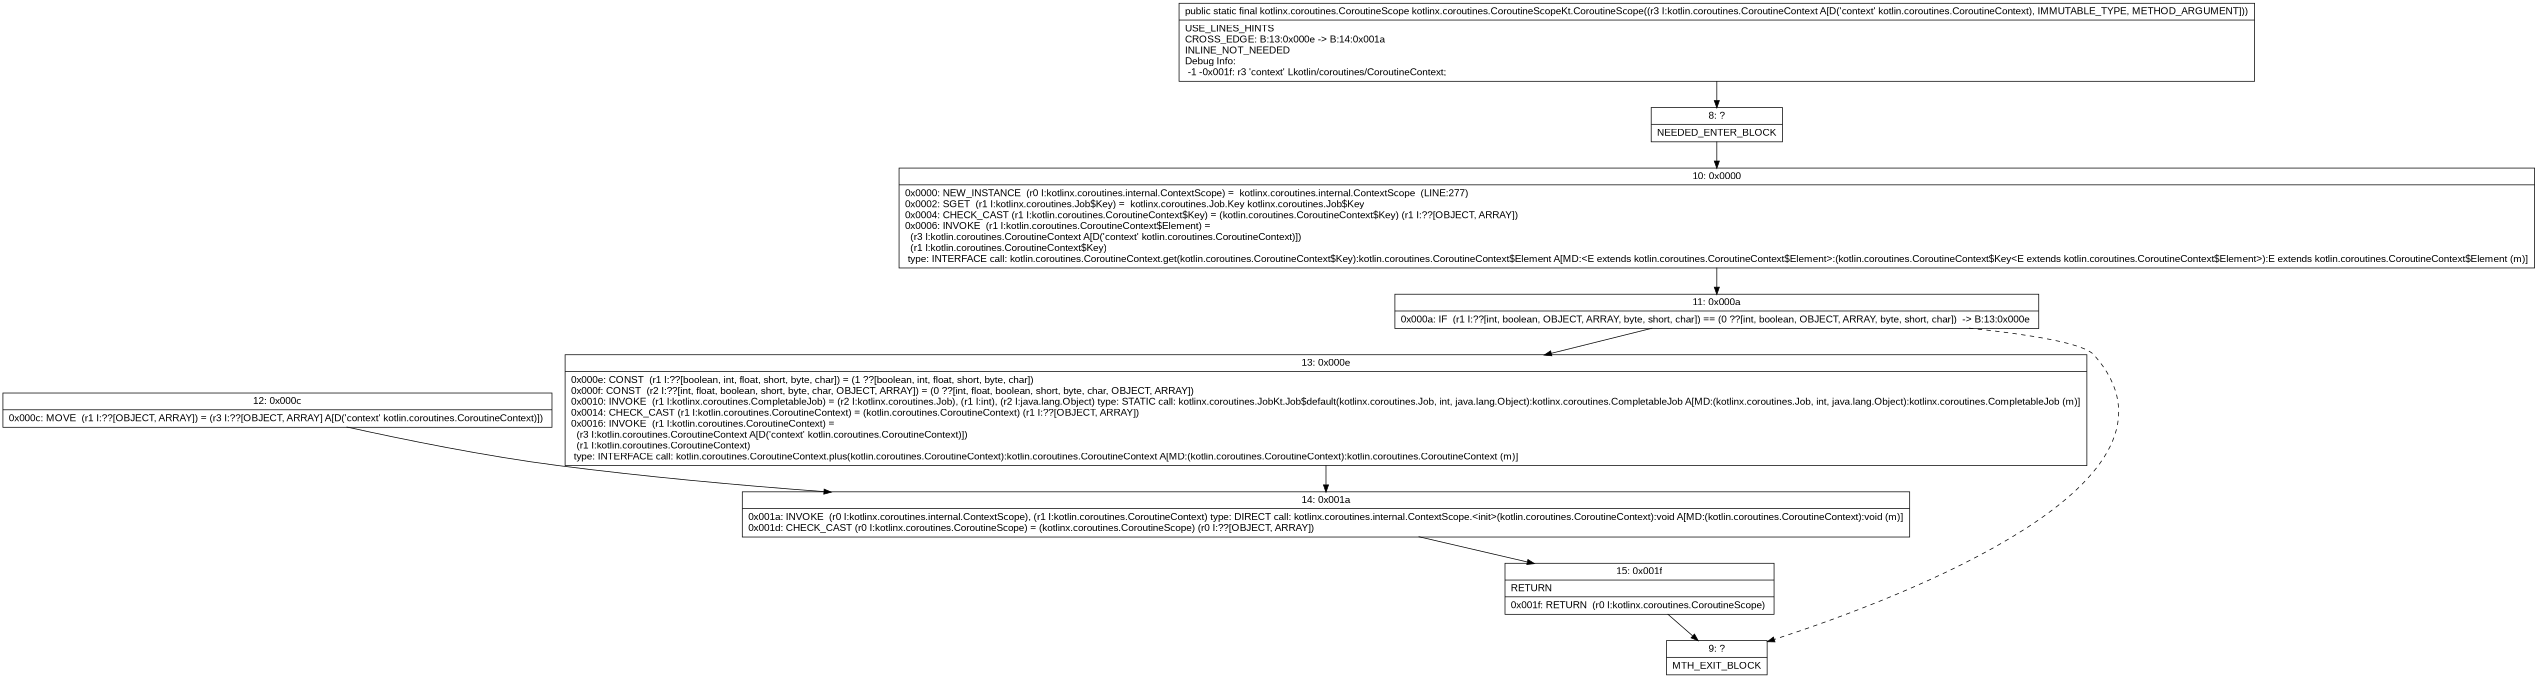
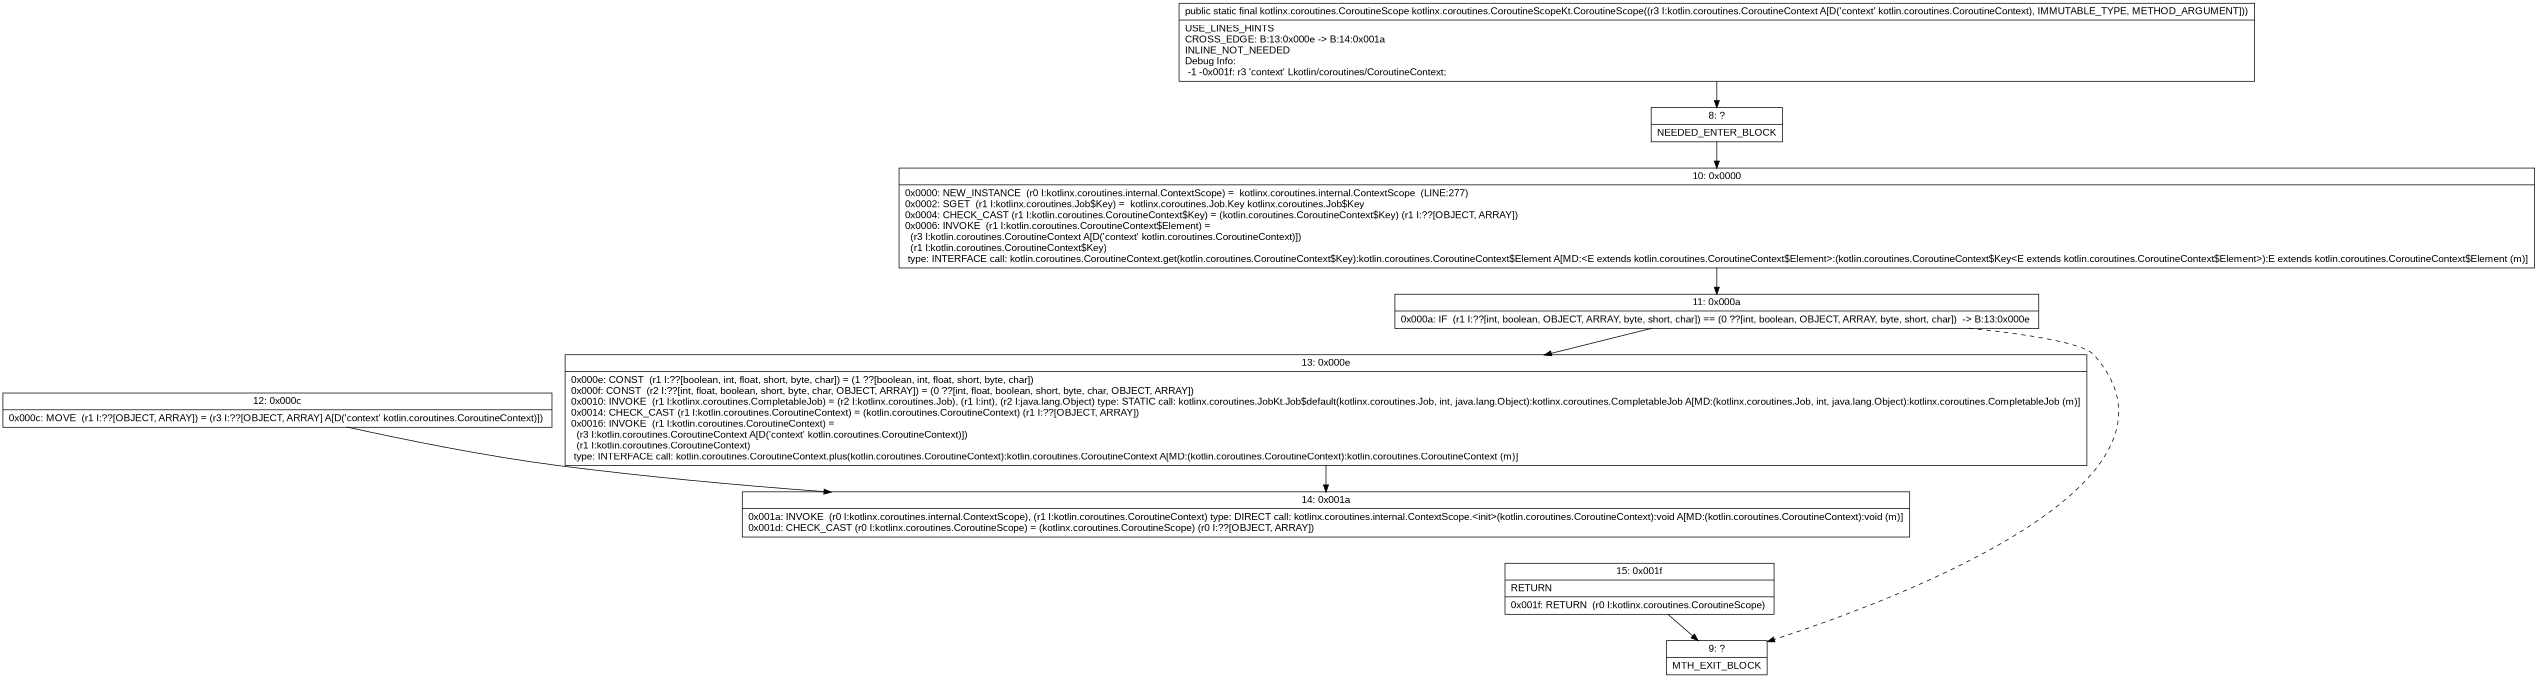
edge "14: 0x001a" -> "15: 0x001f": removed
